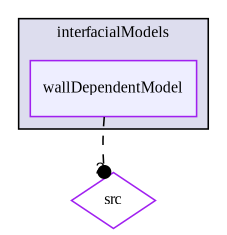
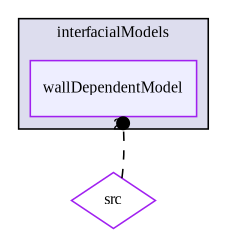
edge "wallDependentModel" -> "src": reversed
